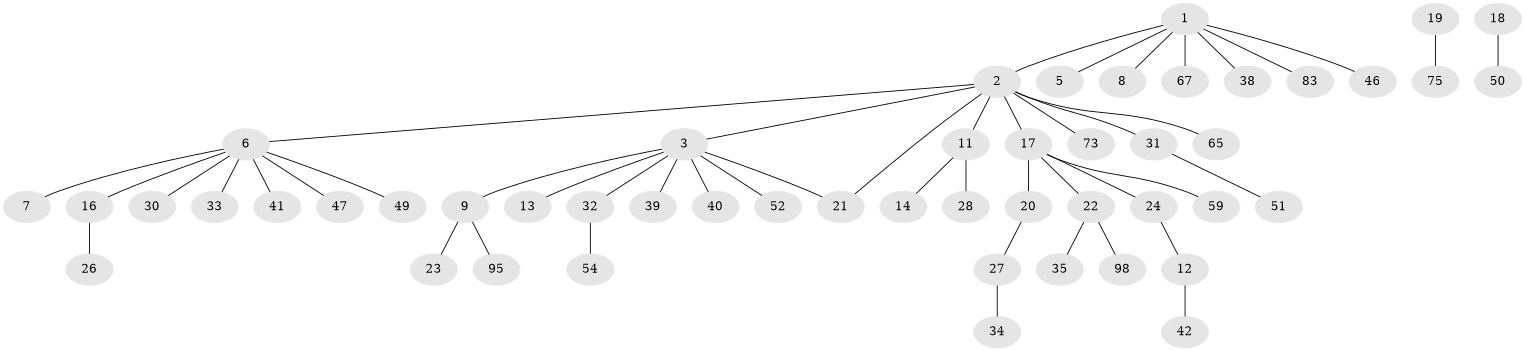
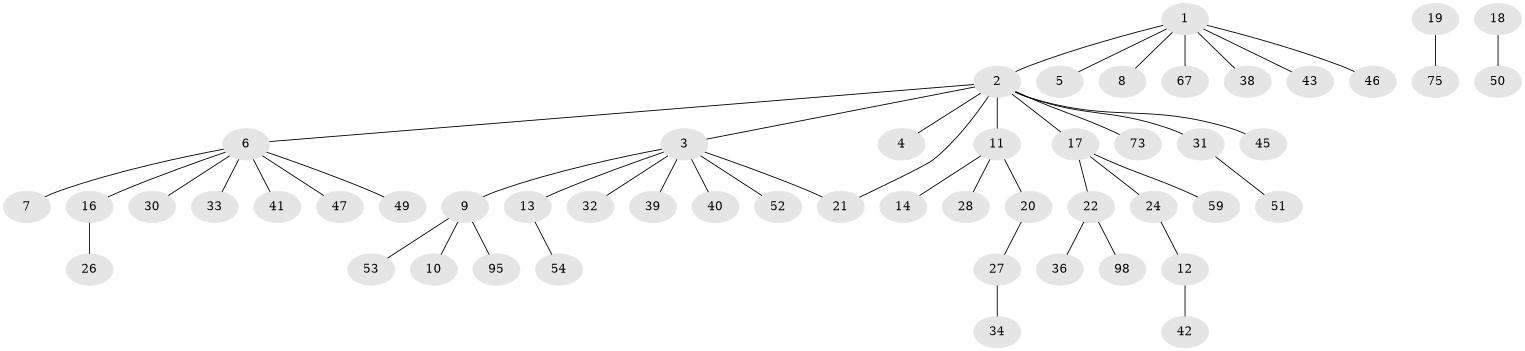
node "83": label "83" -> "43"
node "4": added
node "65": label "65" -> "45"
edge "17" -- "20": now "11" -- "20"
edge "32" -- "54": now "13" -- "54"
node "10": added
node "23": label "23" -> "53"
node "35": label "35" -> "36"
